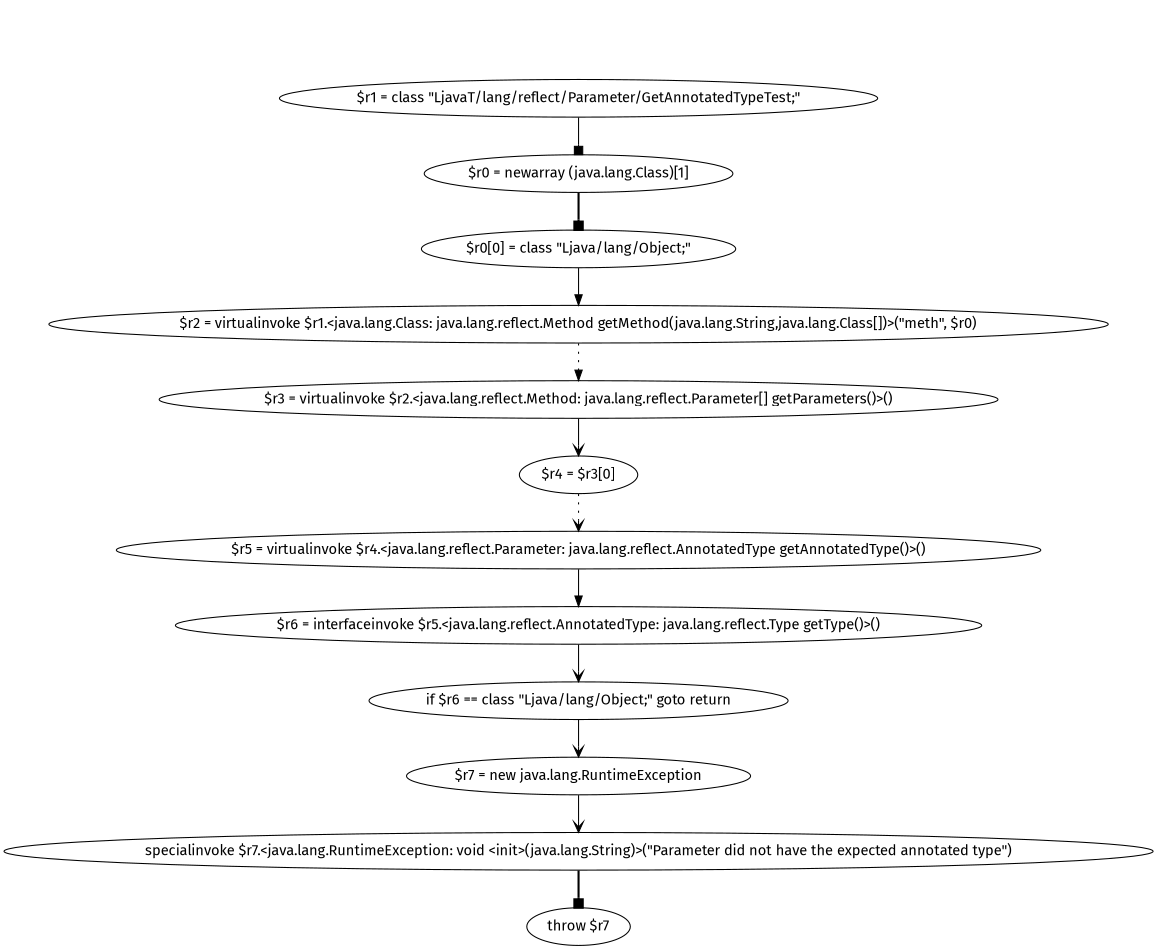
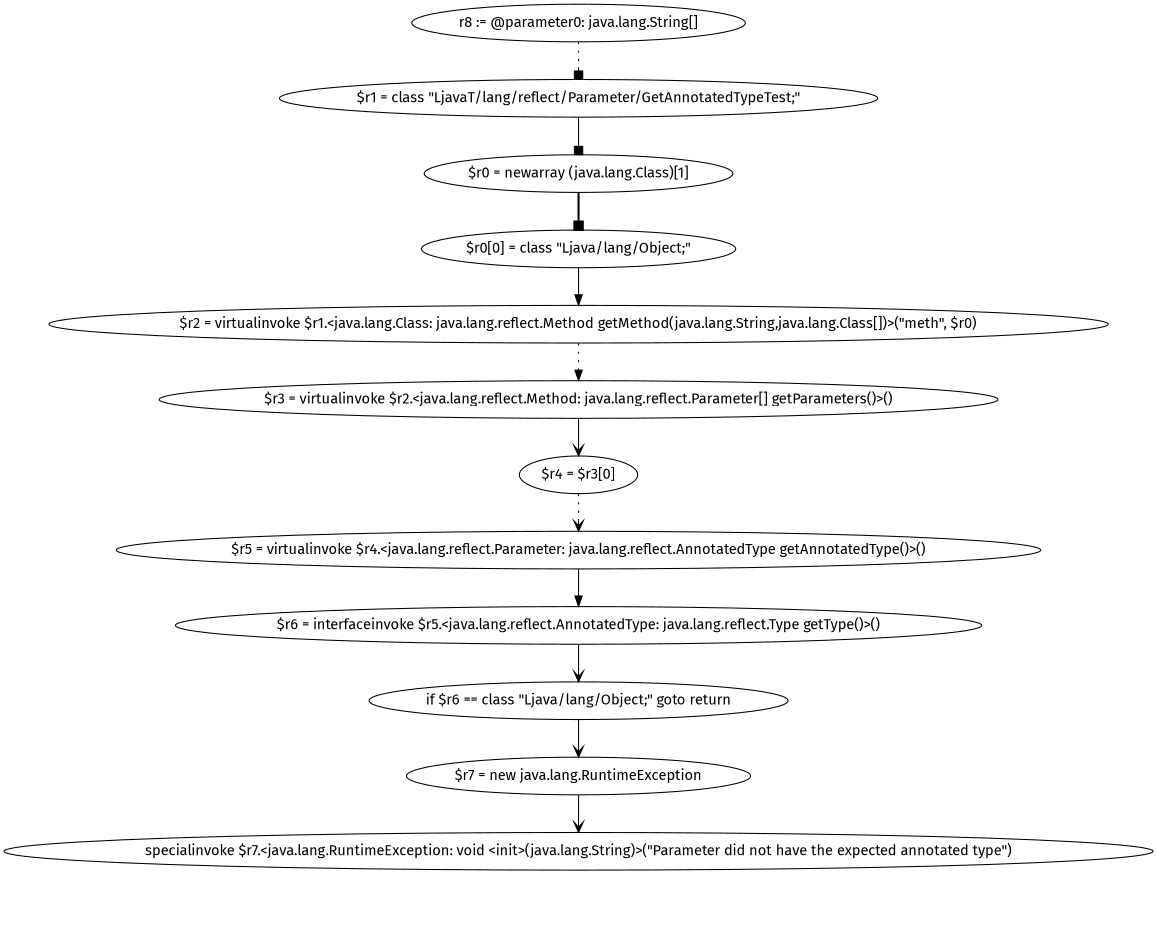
node "r8 := @parameter0: java.lang.String[]": added
node "throw $r7": removed
